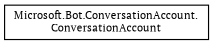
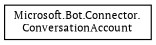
node "Microsoft.Bot.ConversationAccount. ConversationAccount": label "Microsoft.Bot.ConversationAccount. ConversationAccount" -> "Microsoft.Bot.Connector. ConversationAccount"
